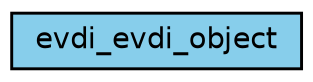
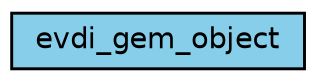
node "evdi_evdi_object": label "evdi_evdi_object" -> "evdi_gem_object"
